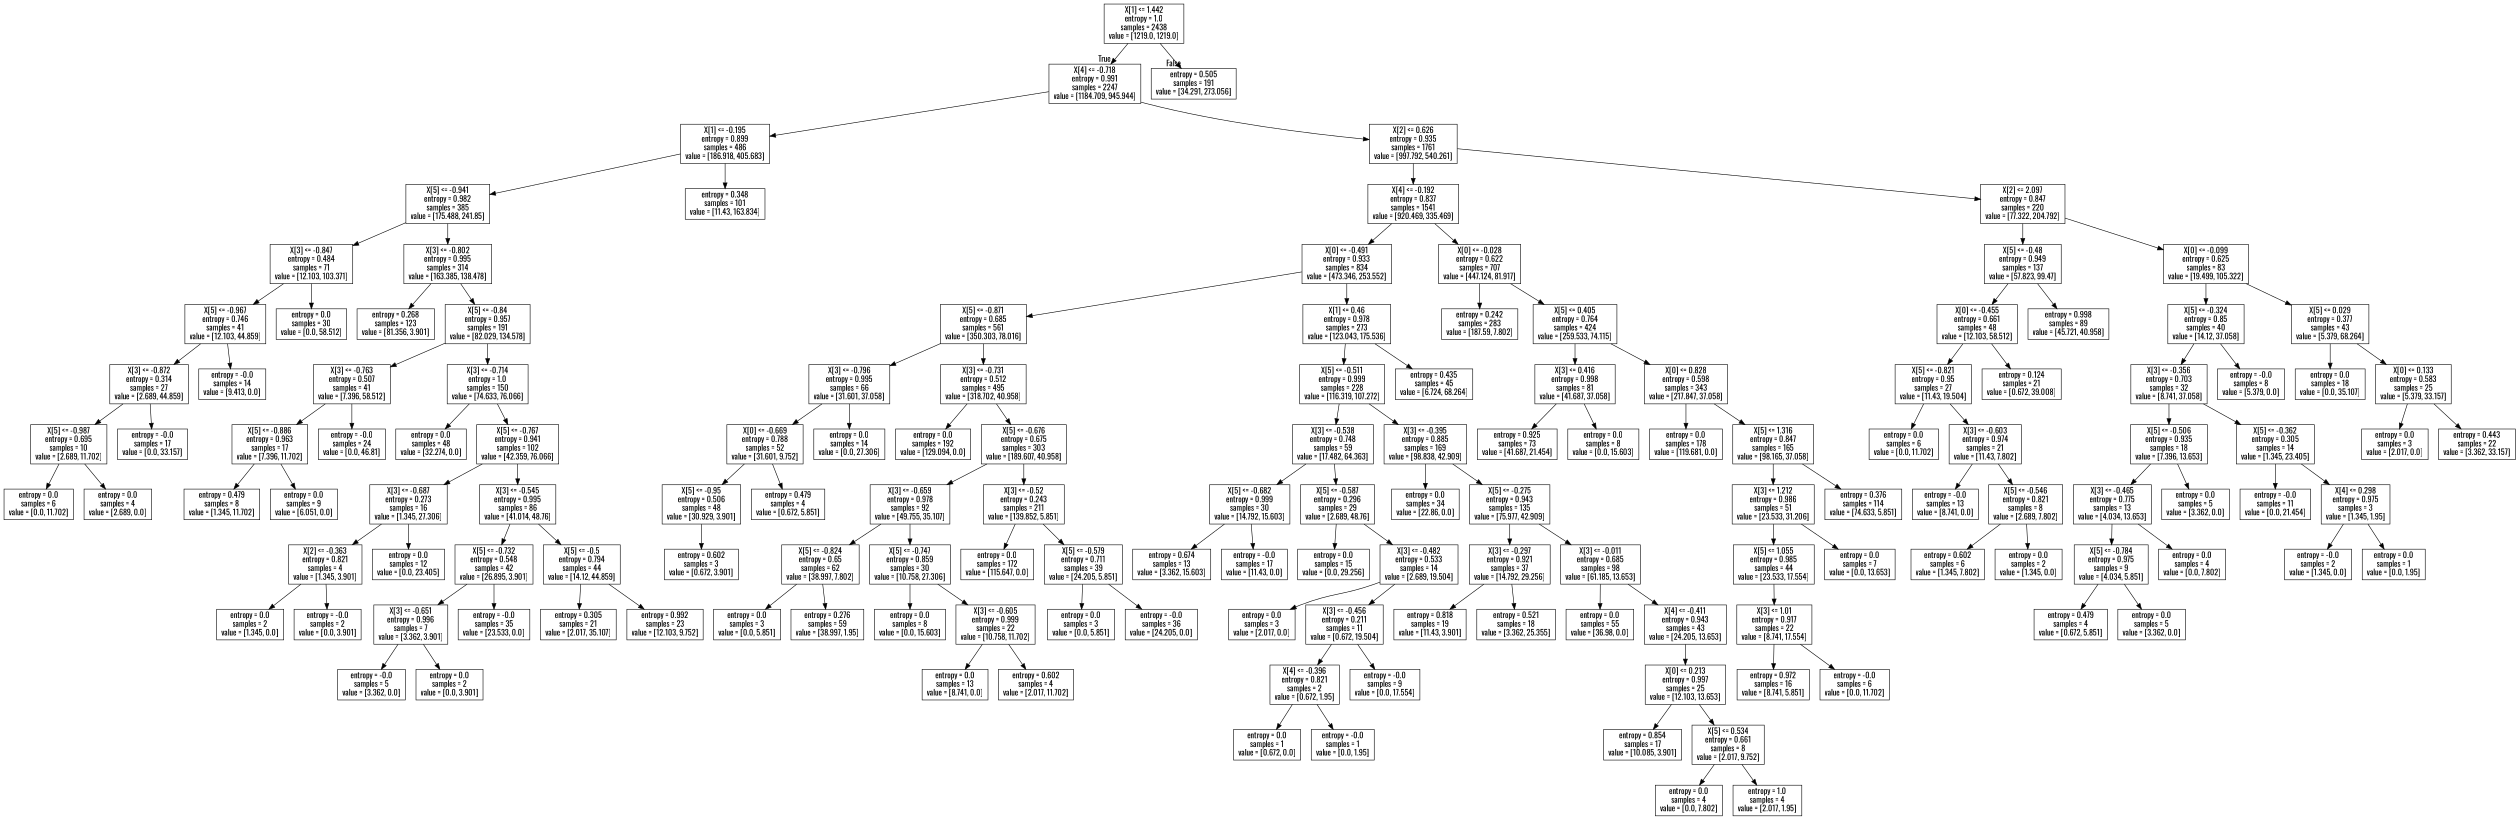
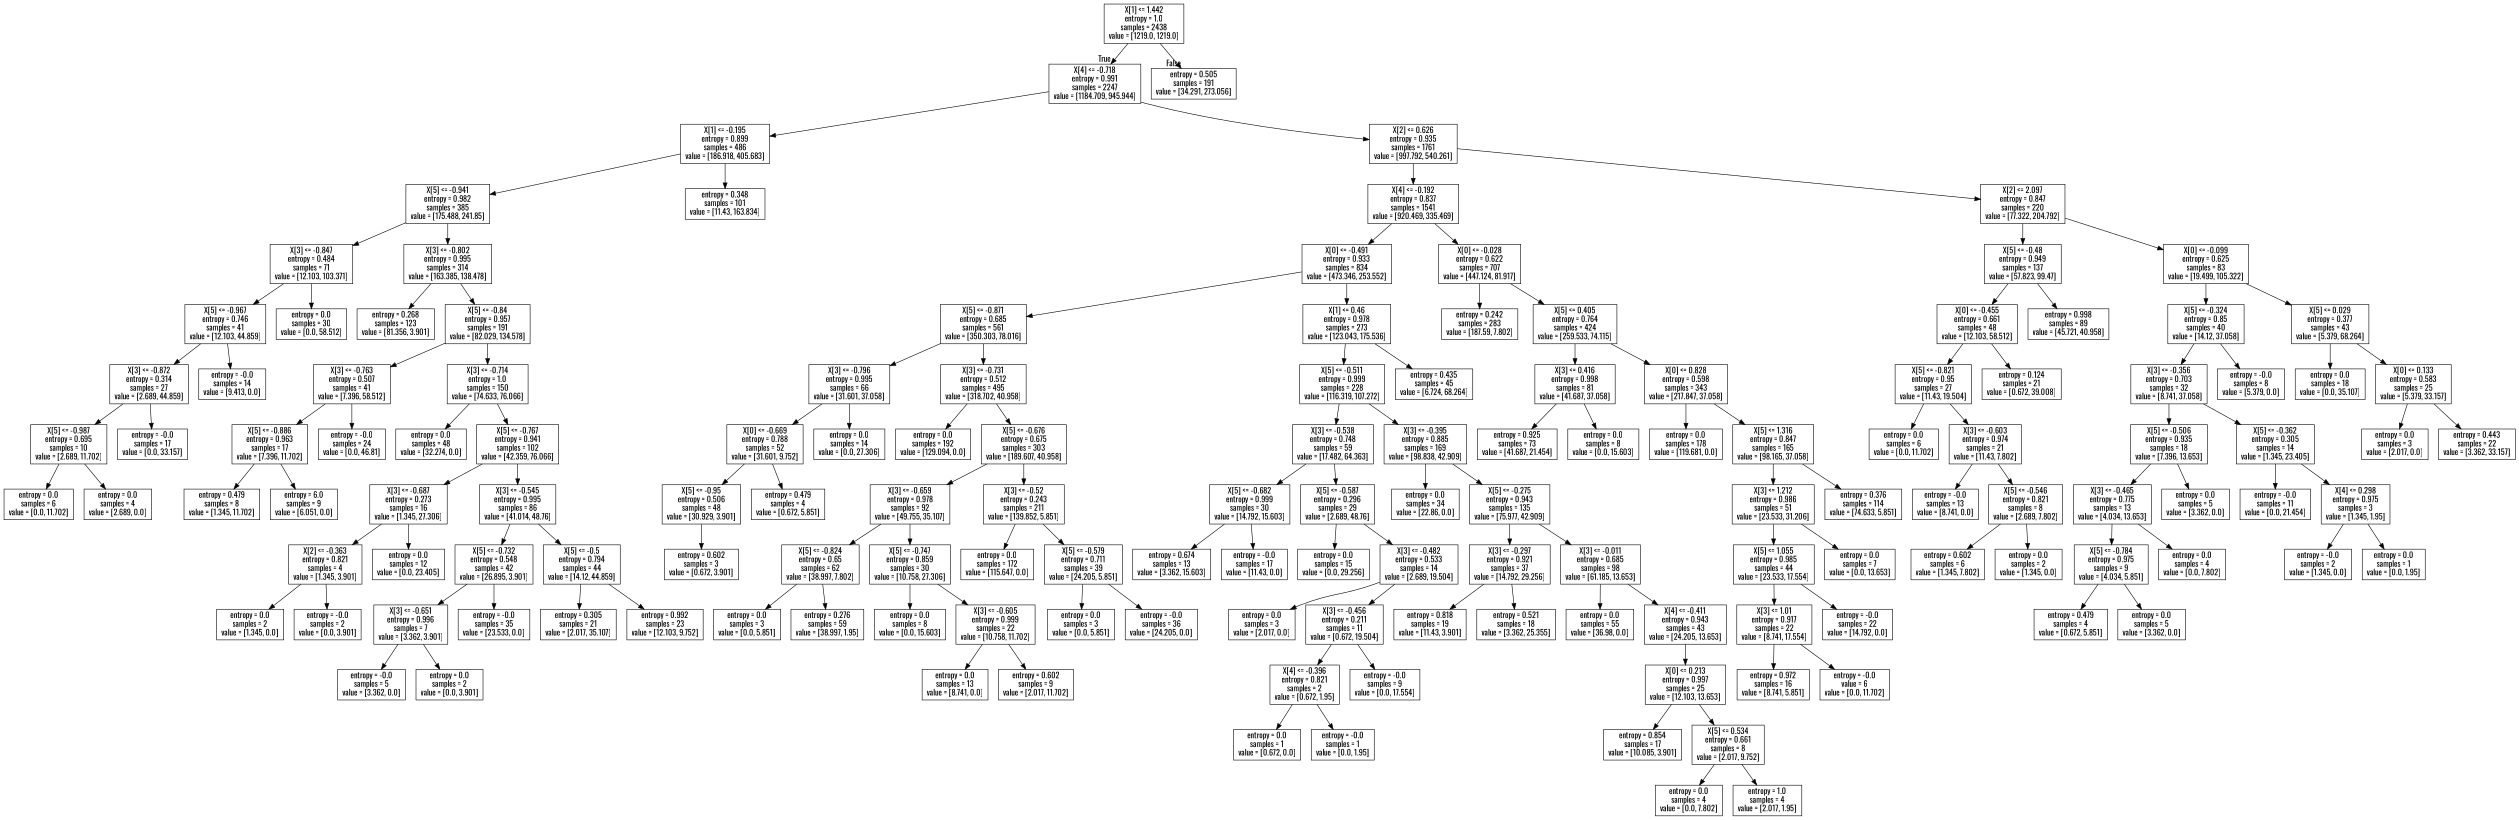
node "entropy = 0.0 samples = 9 value = [6.051, 0.0]": label "entropy = 0.0 samples = 9 value = [6.051, 0.0]" -> "entropy = 6.0 samples = 9 value = [6.051, 0.0]"
node "entropy = -0.0 samples = 22 value = [14.792, 0.0]": added
node "entropy = 0.602 samples = 4 value = [2.017, 11.702]": label "entropy = 0.602 samples = 4 value = [2.017, 11.702]" -> "entropy = 0.602 samples = 9 value = [2.017, 11.702]"
node "entropy = -0.0 samples = 6 value = [0.0, 11.702]": label "entropy = -0.0 samples = 6 value = [0.0, 11.702]" -> "entropy = -0.0 value = 6 value = [0.0, 11.702]"
